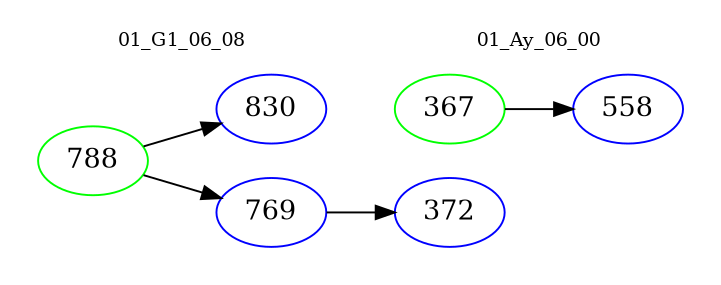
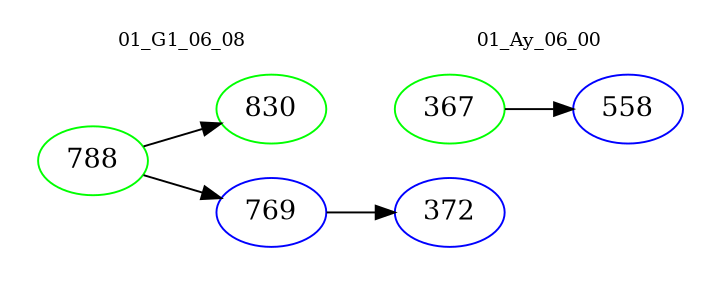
node "830": color blue -> green
